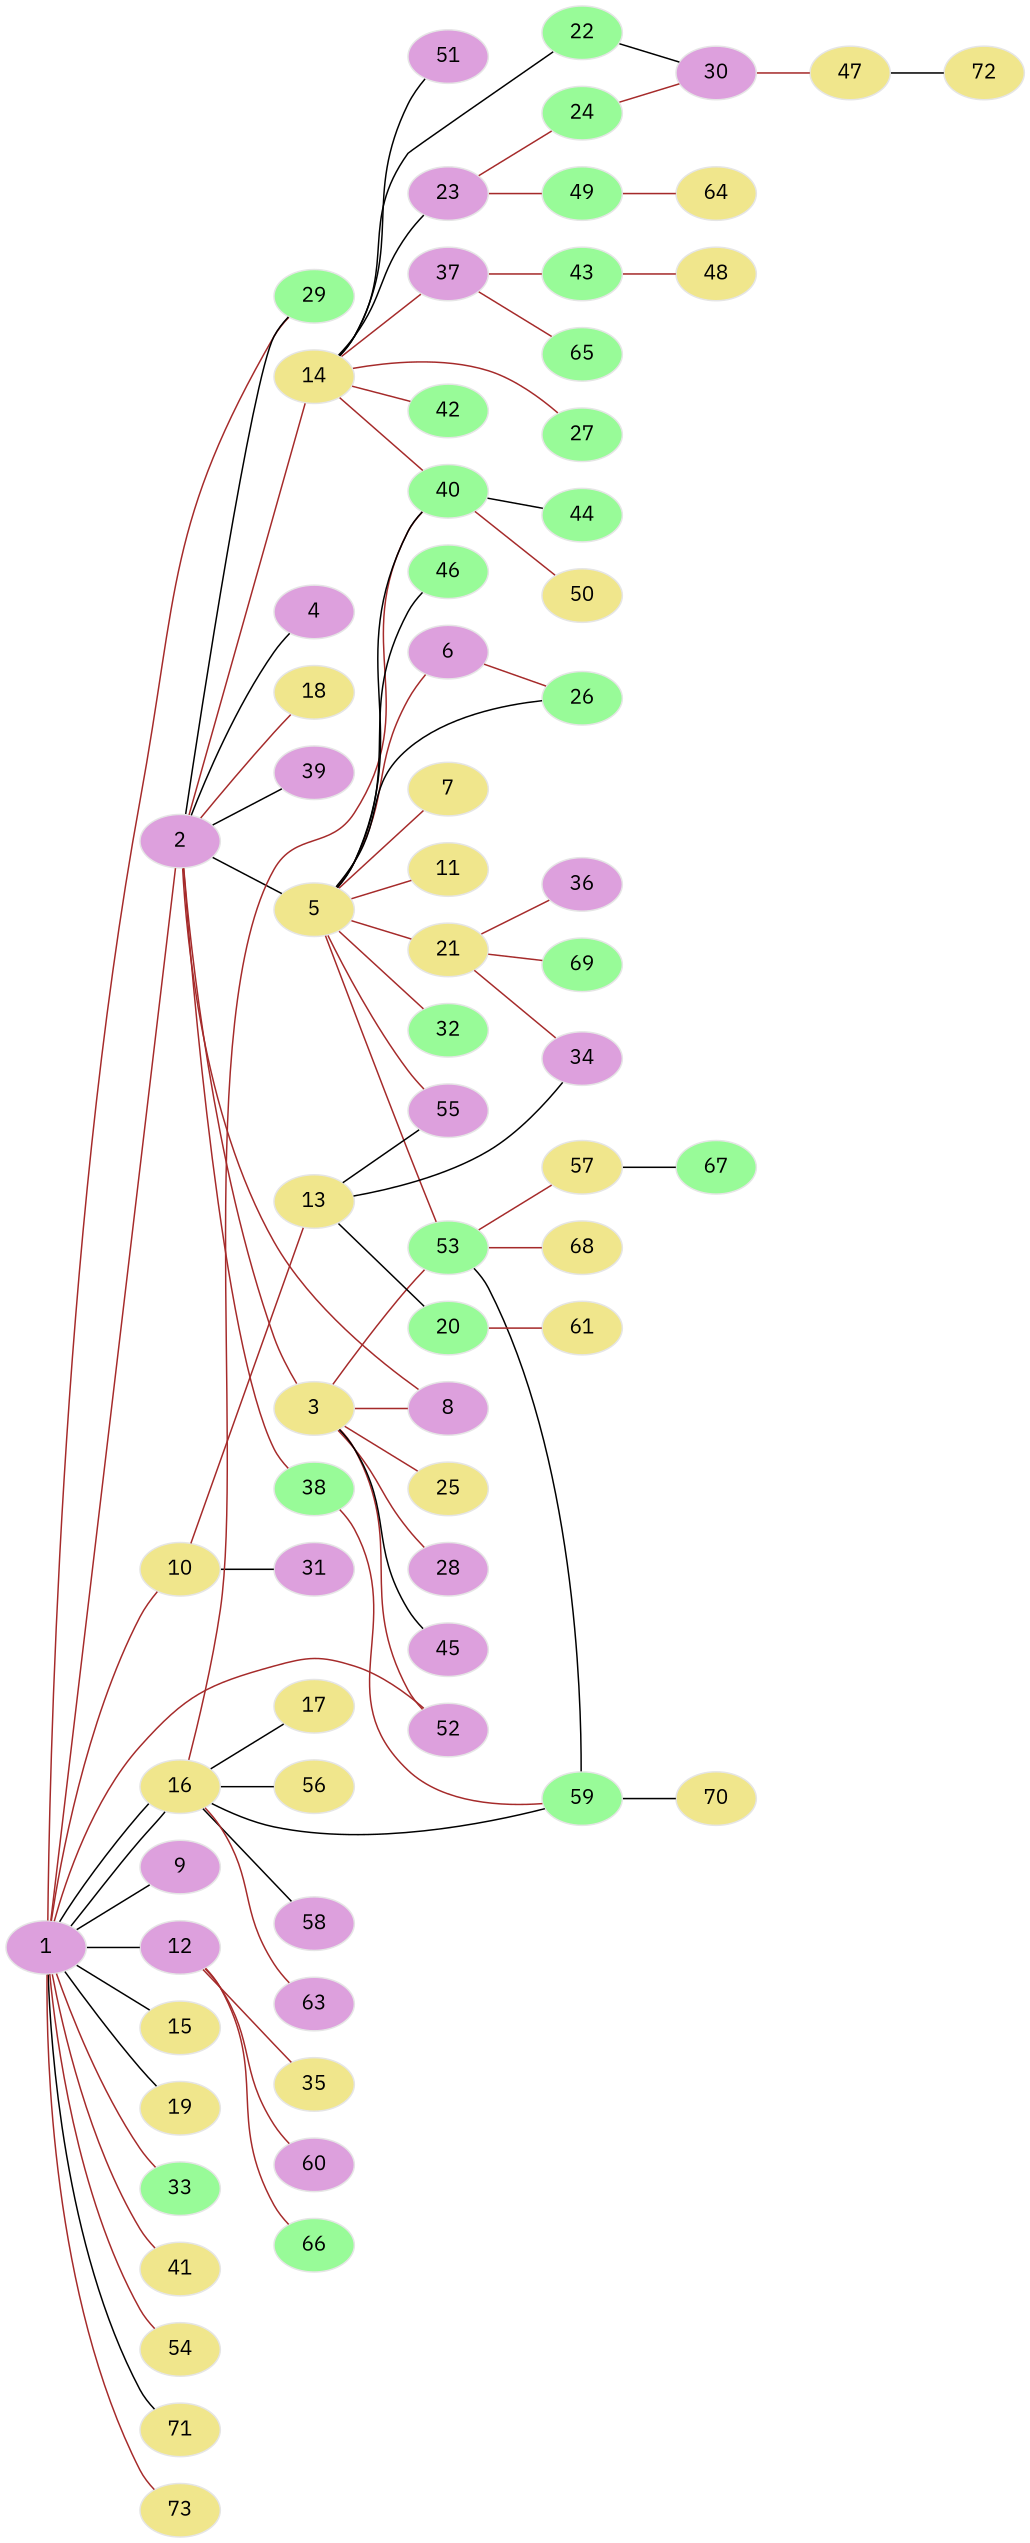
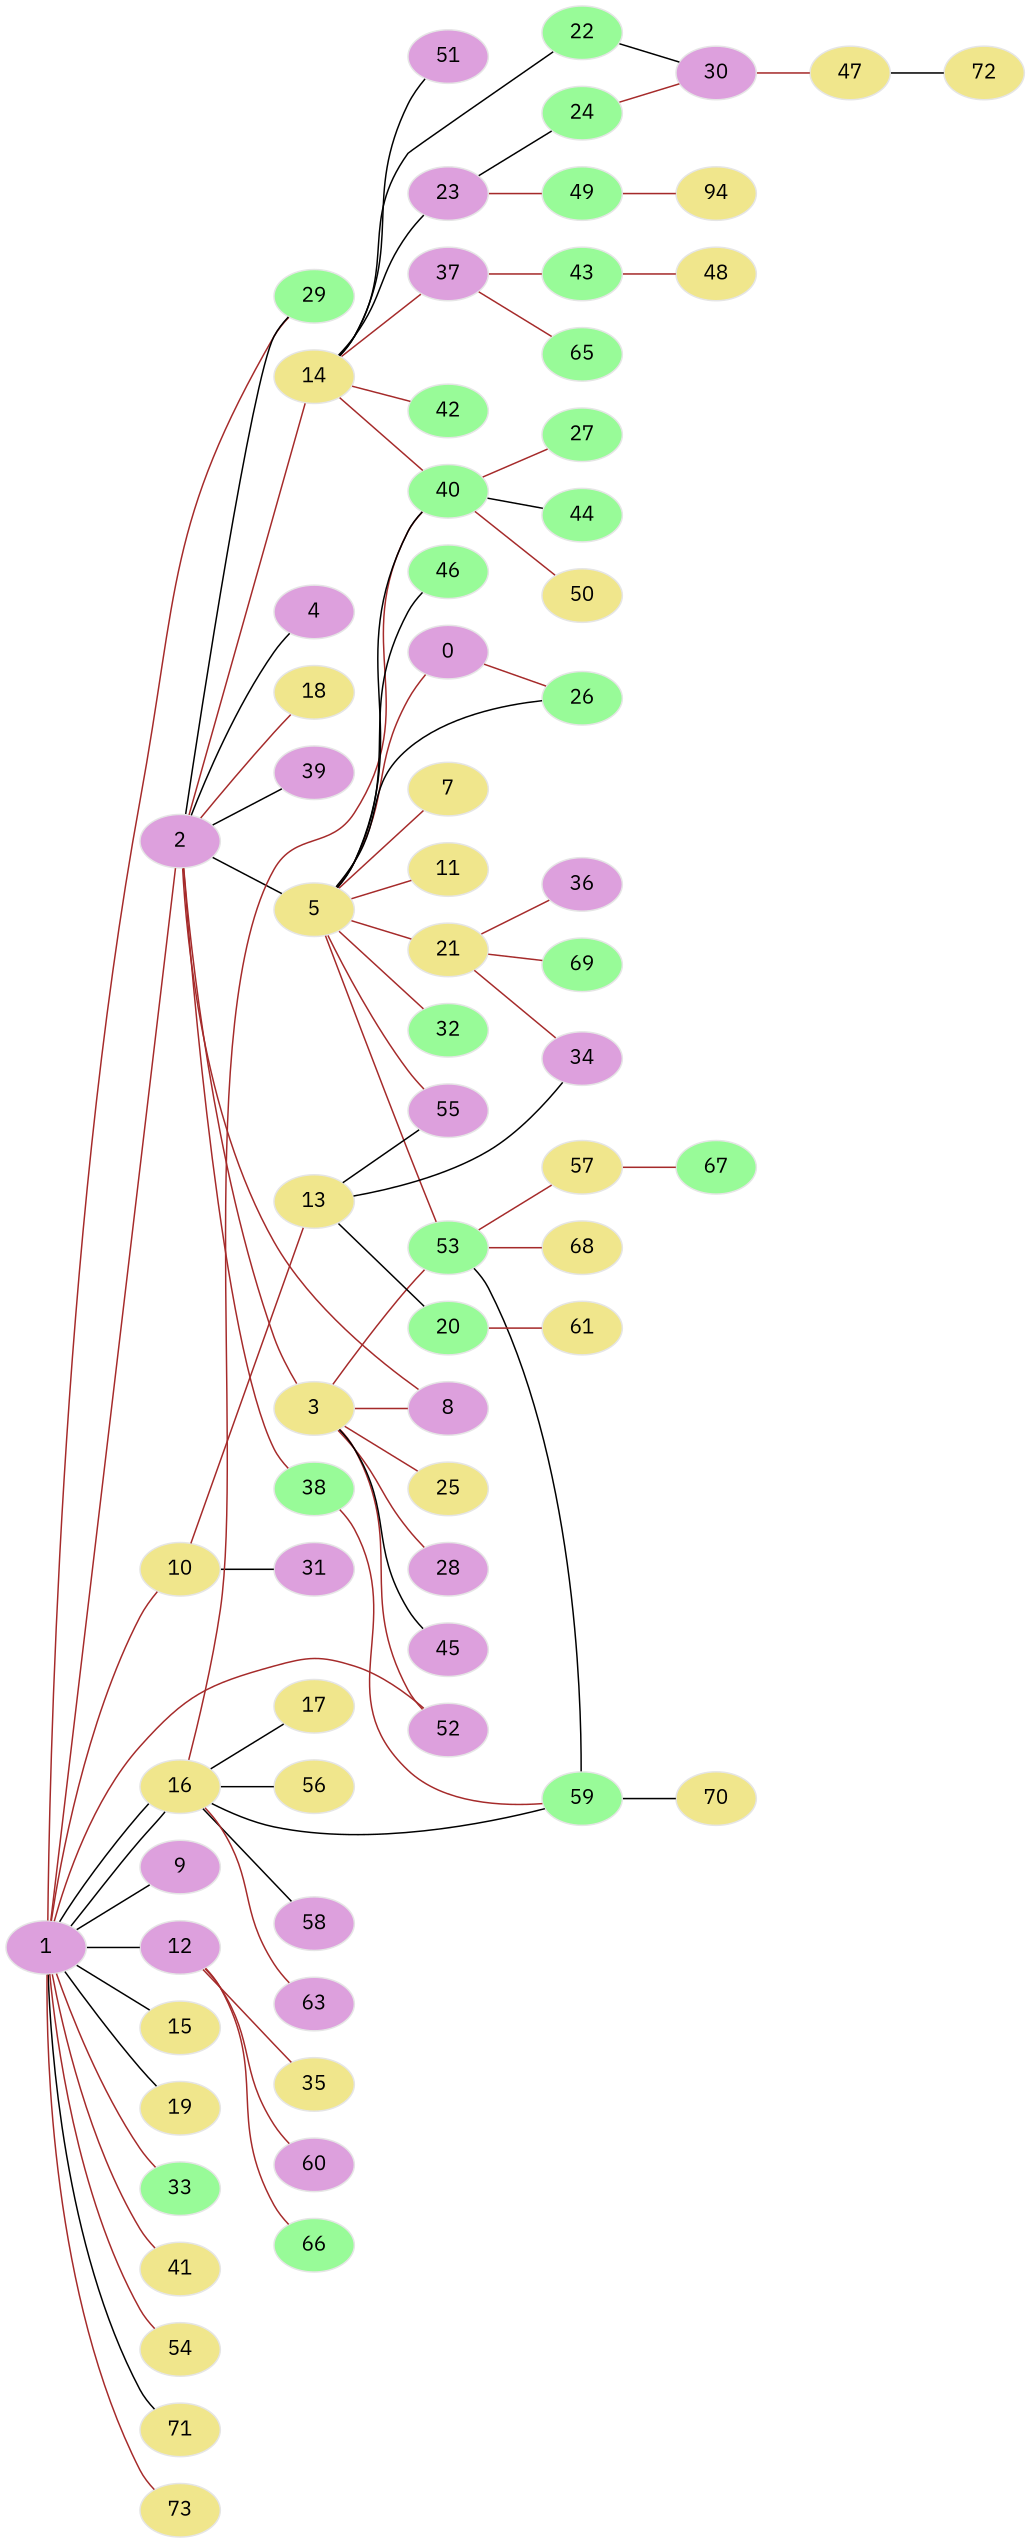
edge "24" -- "23": color brown -> black
node "64": label "64" -> "94"
edge "14" -- "27": now "40" -- "27"
node "6": label "6" -> "0"
edge "57" -- "67": color black -> brown
